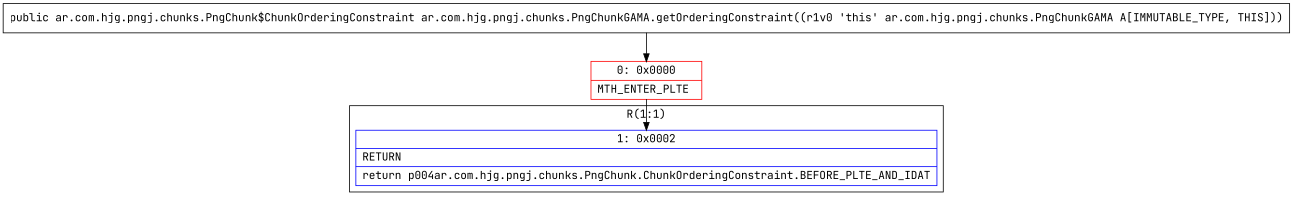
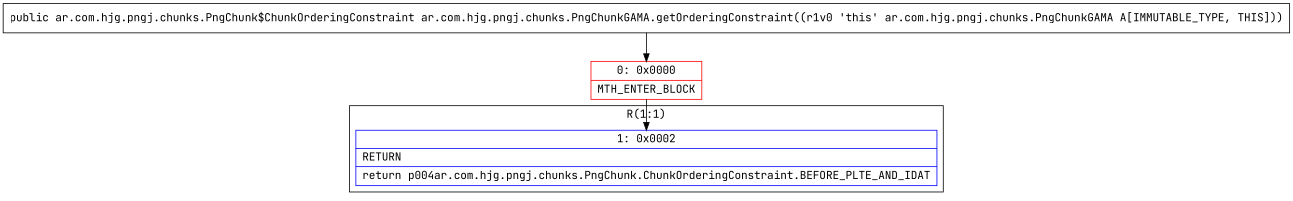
node "0: 0x0000": text "MTH_ENTER_PLTE" -> "MTH_ENTER_BLOCK"
